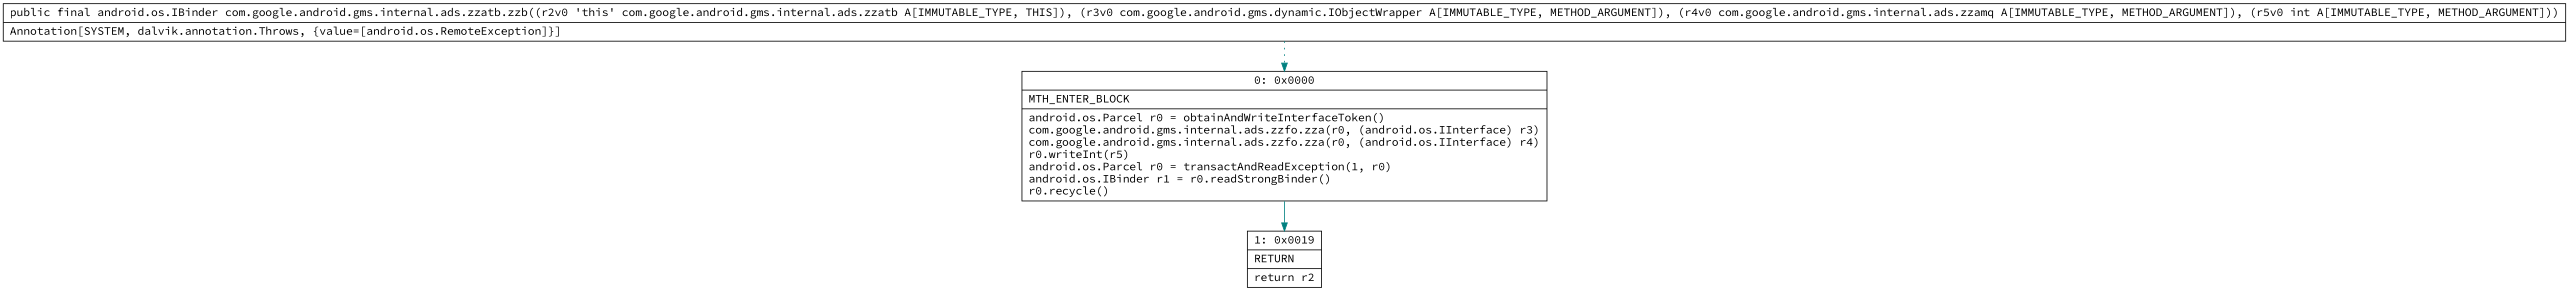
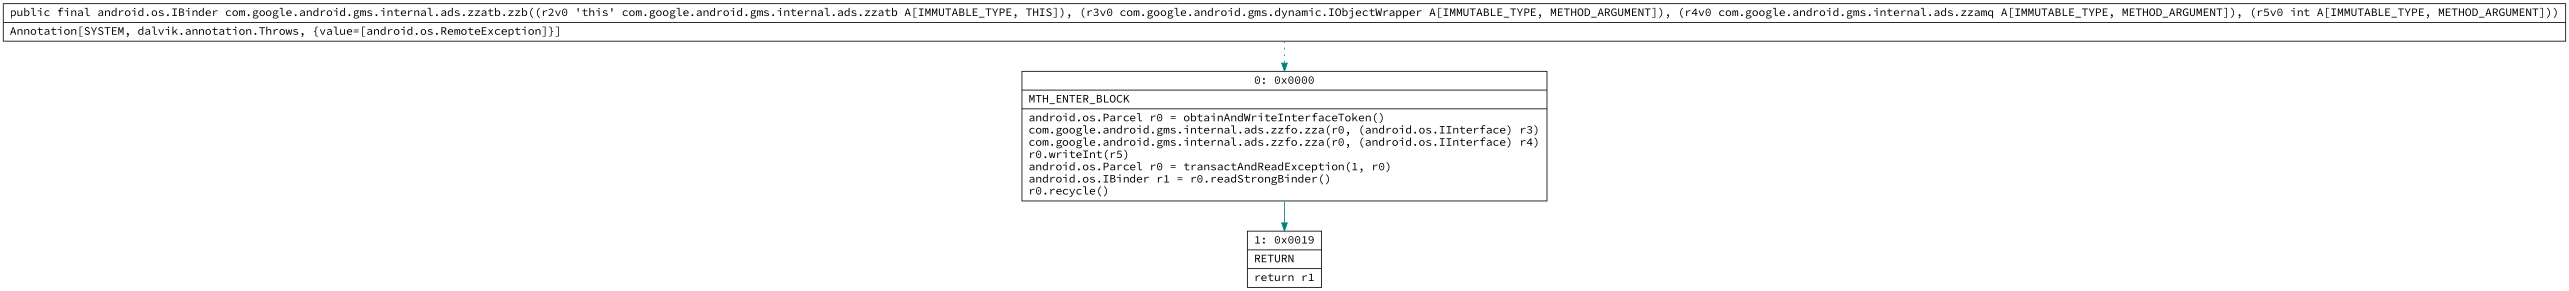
node "1: 0x0019": text "return r2" -> "return r1"
